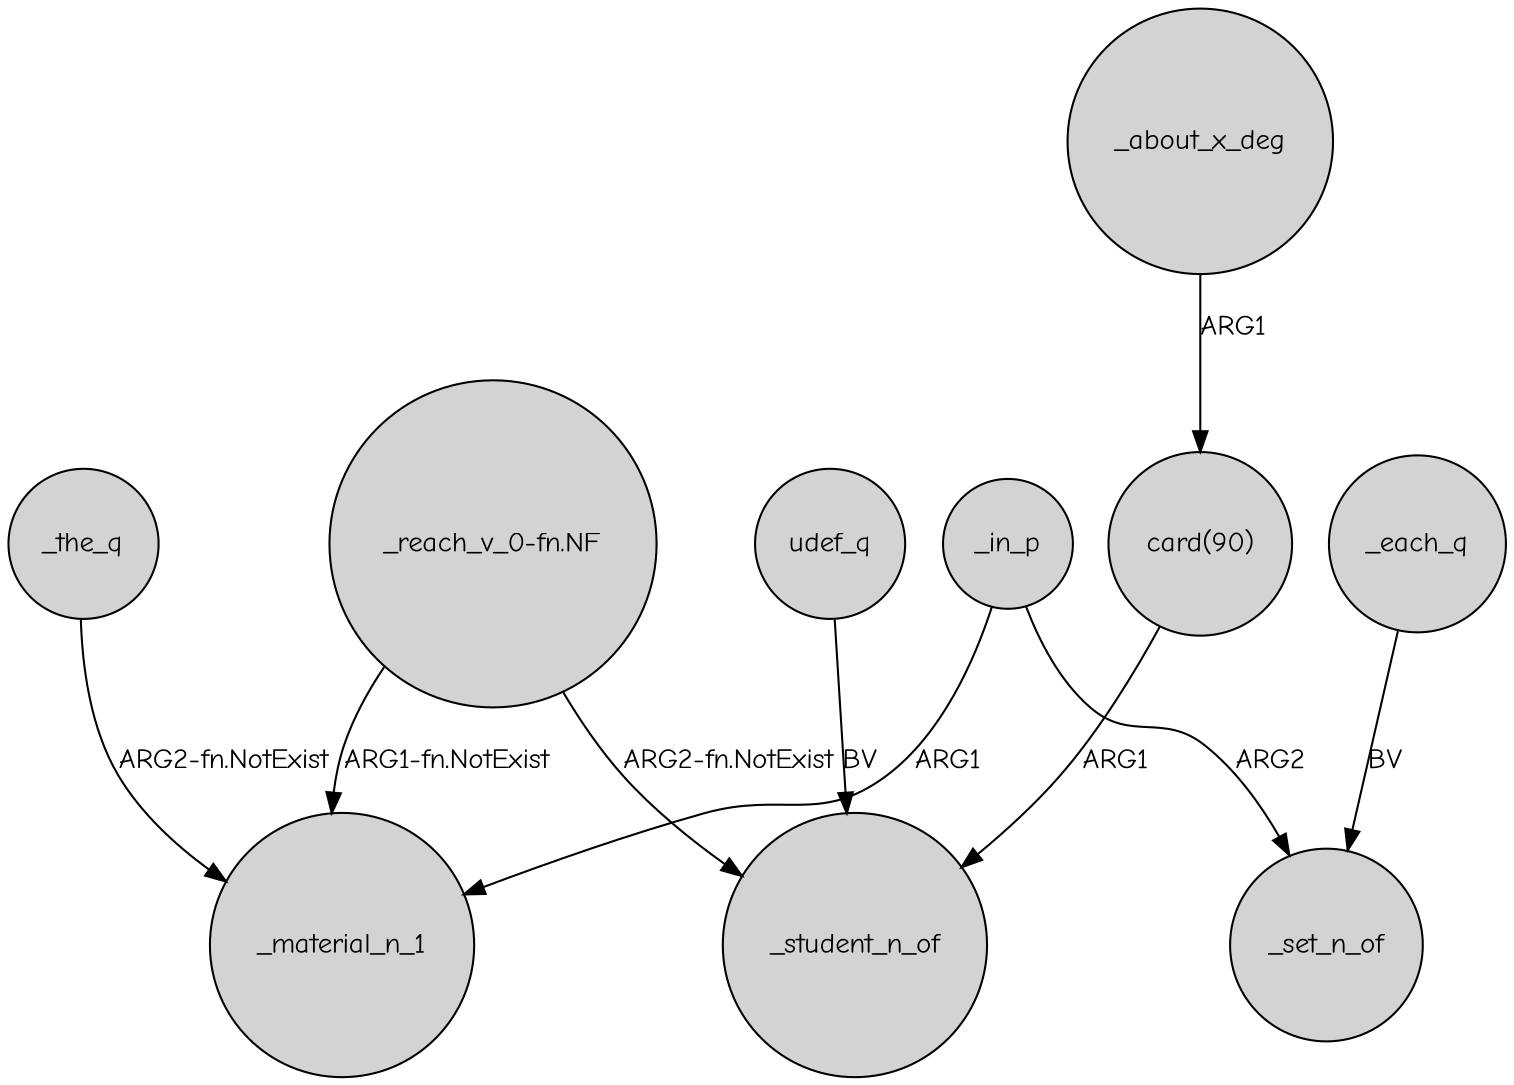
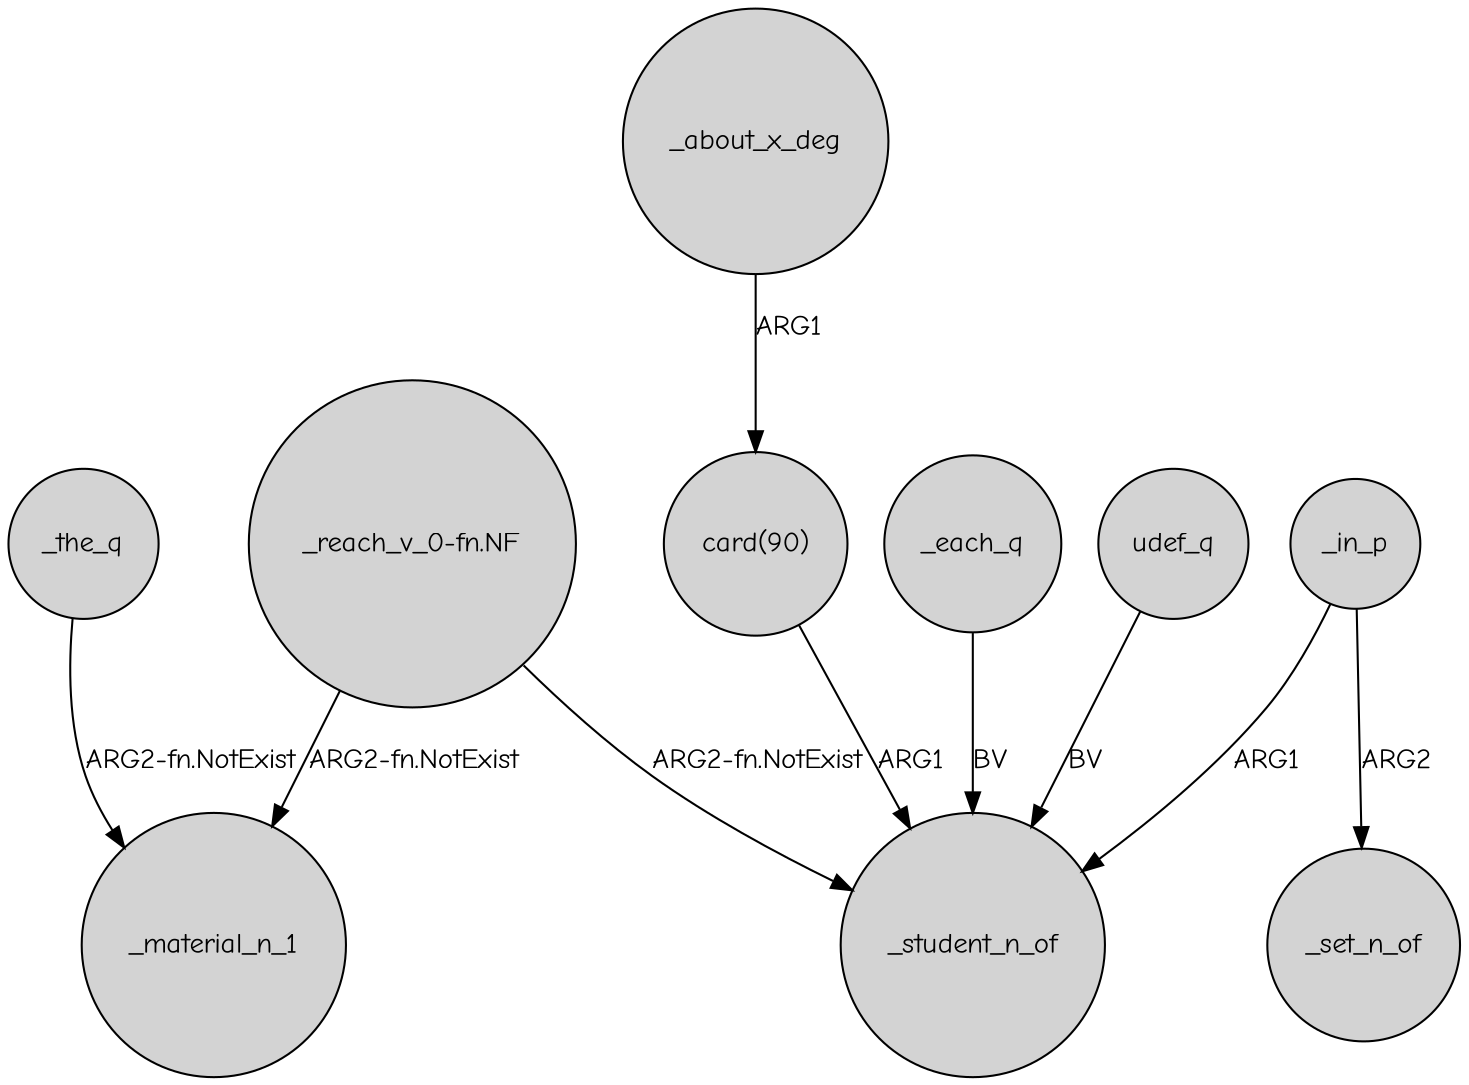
edge "_each_q" -> "_set_n_of": now "_each_q" -> "_student_n_of"
edge "_reach_v_0-fn.NF" -> "_material_n_1": label "ARG1-fn.NotExist" -> "ARG2-fn.NotExist"
edge "_in_p" -> "_material_n_1": now "_in_p" -> "_student_n_of"
